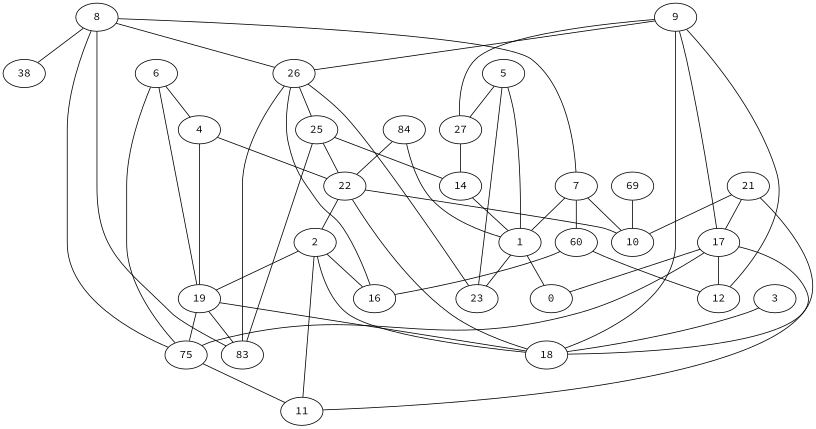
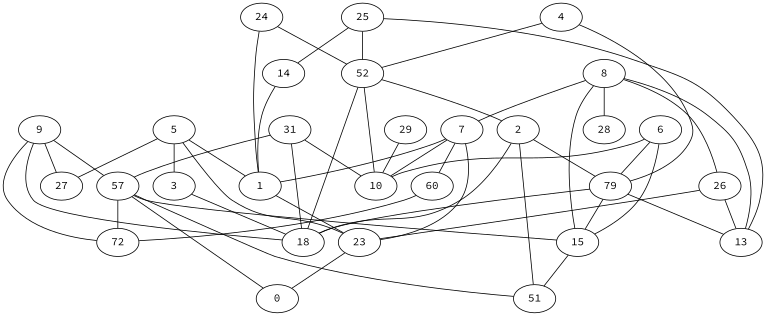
edge "9" -- "26": removed
node "38": label "38" -> "28"
edge "6" -- "4": now "6" -- "10"
edge "26" -- "25": removed
node "84": label "84" -> "24"
edge "5" -- "3": added
edge "27" -- "14": removed
node "22": label "22" -> "52"
node "69": label "69" -> "29"
node "21": label "21" -> "31"
edge "7" -- "23": added
node "17": label "17" -> "57"
edge "1" -- "0": now "23" -- "0"
node "19": label "19" -> "79"
node "16": removed
node "12": label "12" -> "72"
node "75": label "75" -> "15"
node "83": label "83" -> "13"
node "11": label "11" -> "51"
